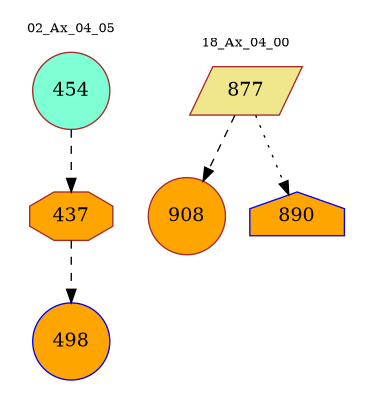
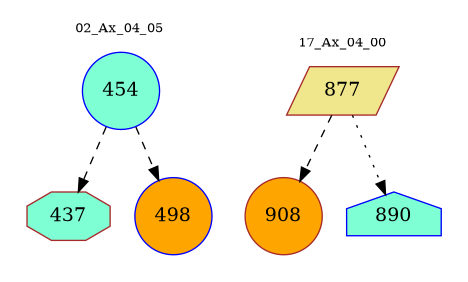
cluster "18_Ax_04_00": label "18_Ax_04_00" -> "17_Ax_04_00"
node "454": color brown -> blue
node "437": fillcolor orange -> aquamarine
node "890": fillcolor orange -> aquamarine
edge "437" -> "498": now "454" -> "498"
